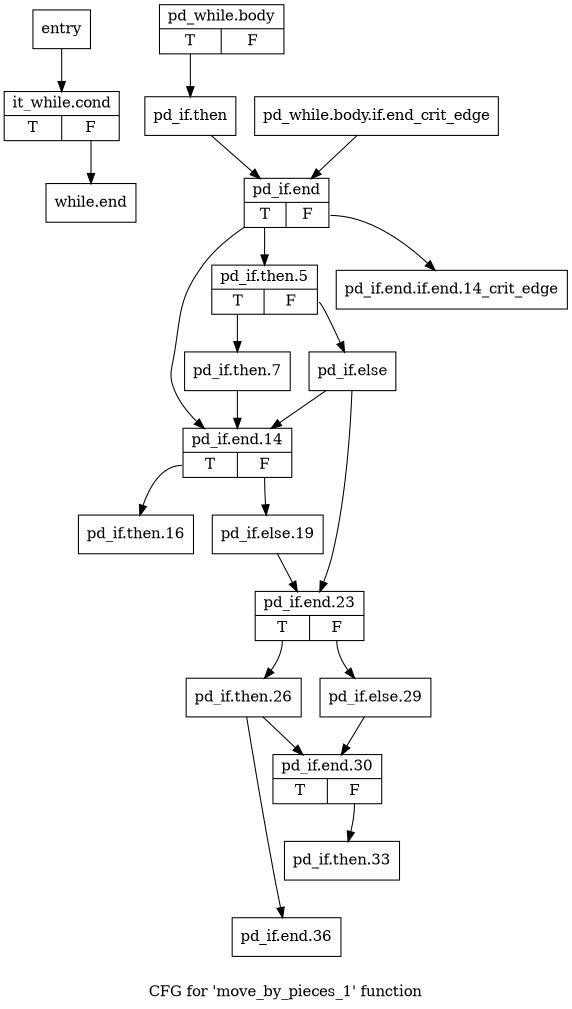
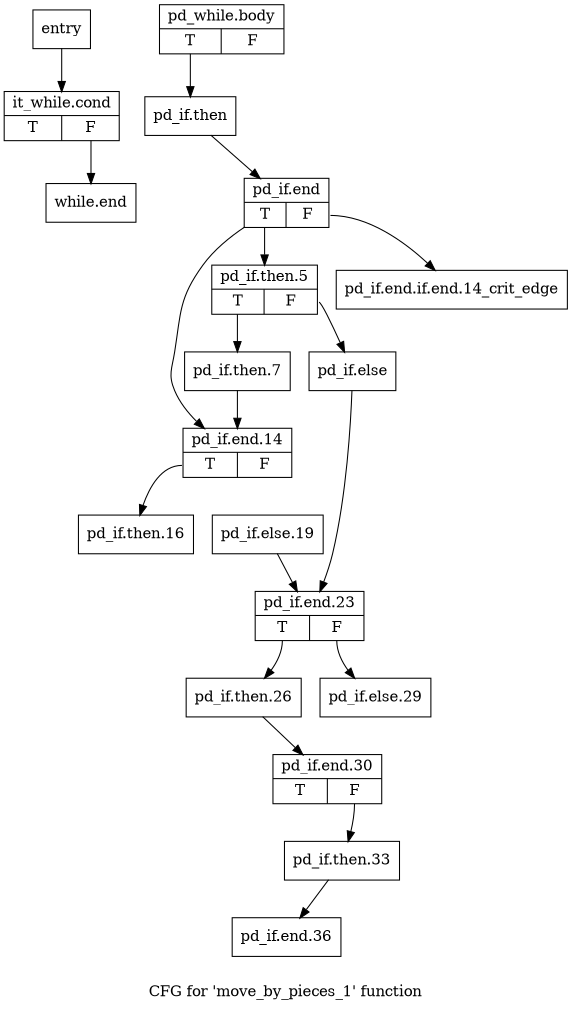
node "pd_while.body.if.end_crit_edge": removed
edge "pd_if.else" -> "pd_if.end.14": removed
edge "pd_if.end.14" -> "pd_if.else.19": removed
edge "pd_if.else.29" -> "pd_if.end.30": removed
edge "pd_if.then.26" -> "pd_if.end.36": now "pd_if.then.33" -> "pd_if.end.36"
